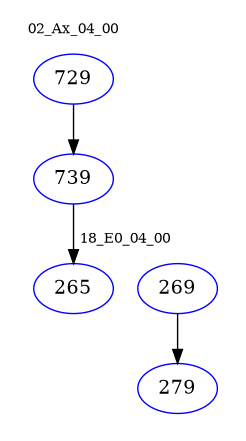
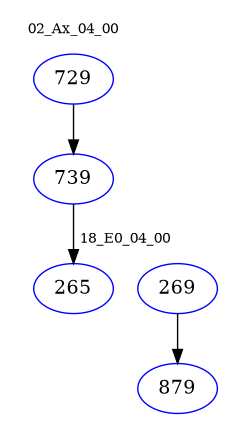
node "279": label "279" -> "879"
